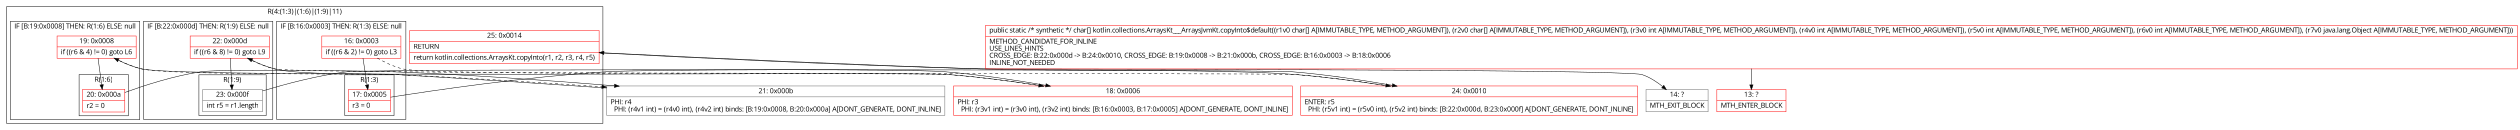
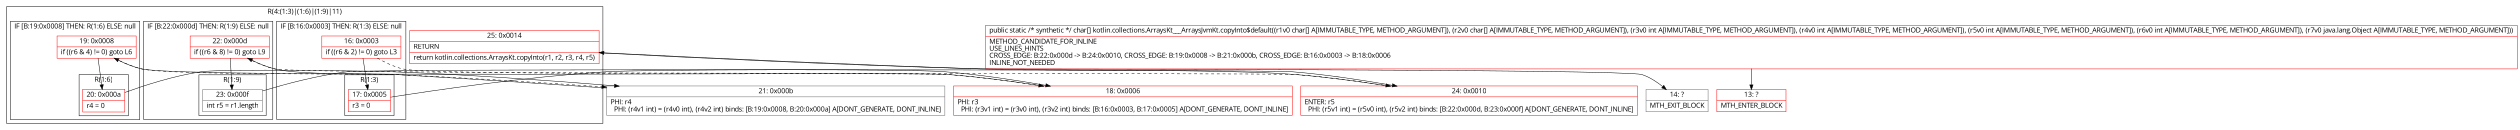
node "20: 0x000a": text "r2 = 0" -> "r4 = 0"
